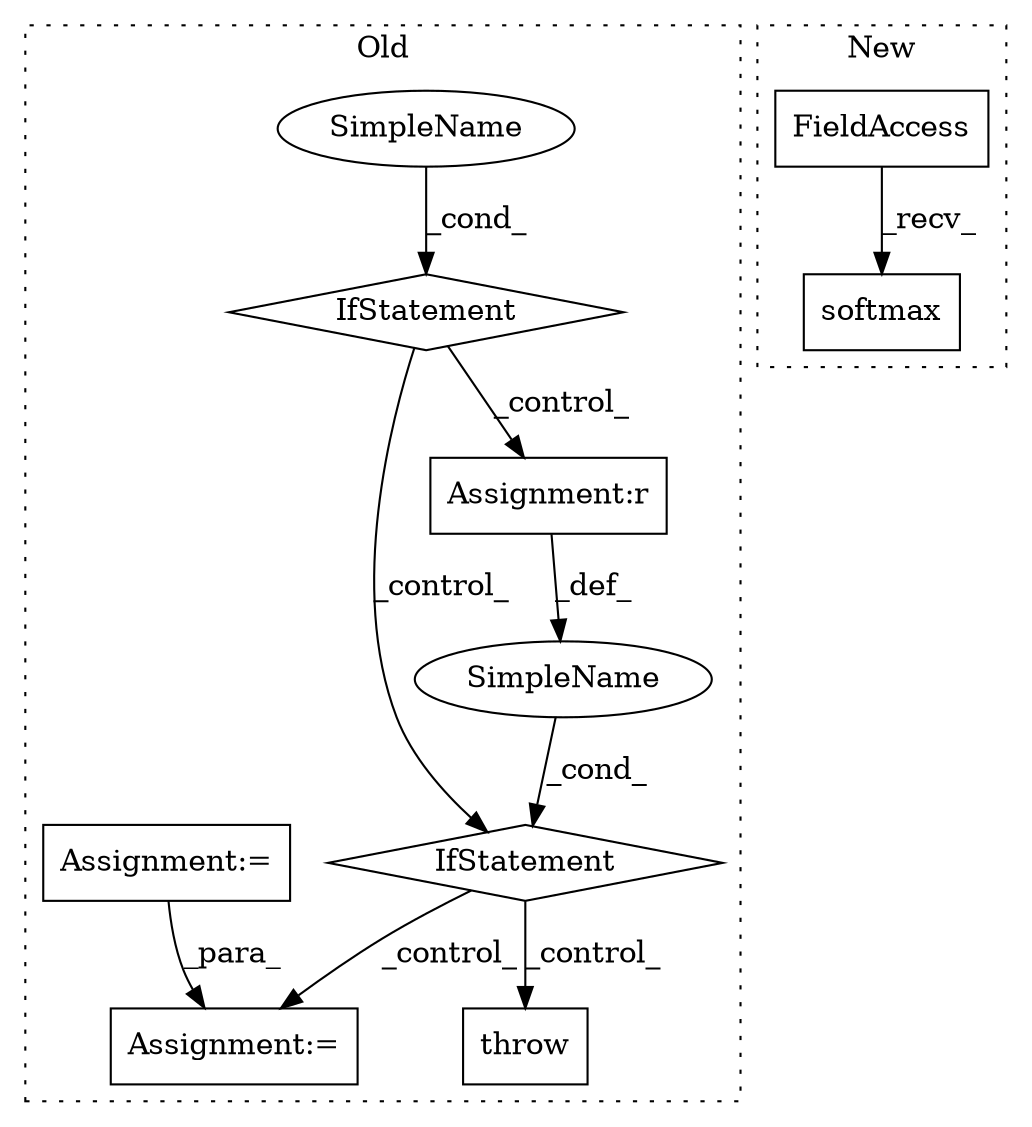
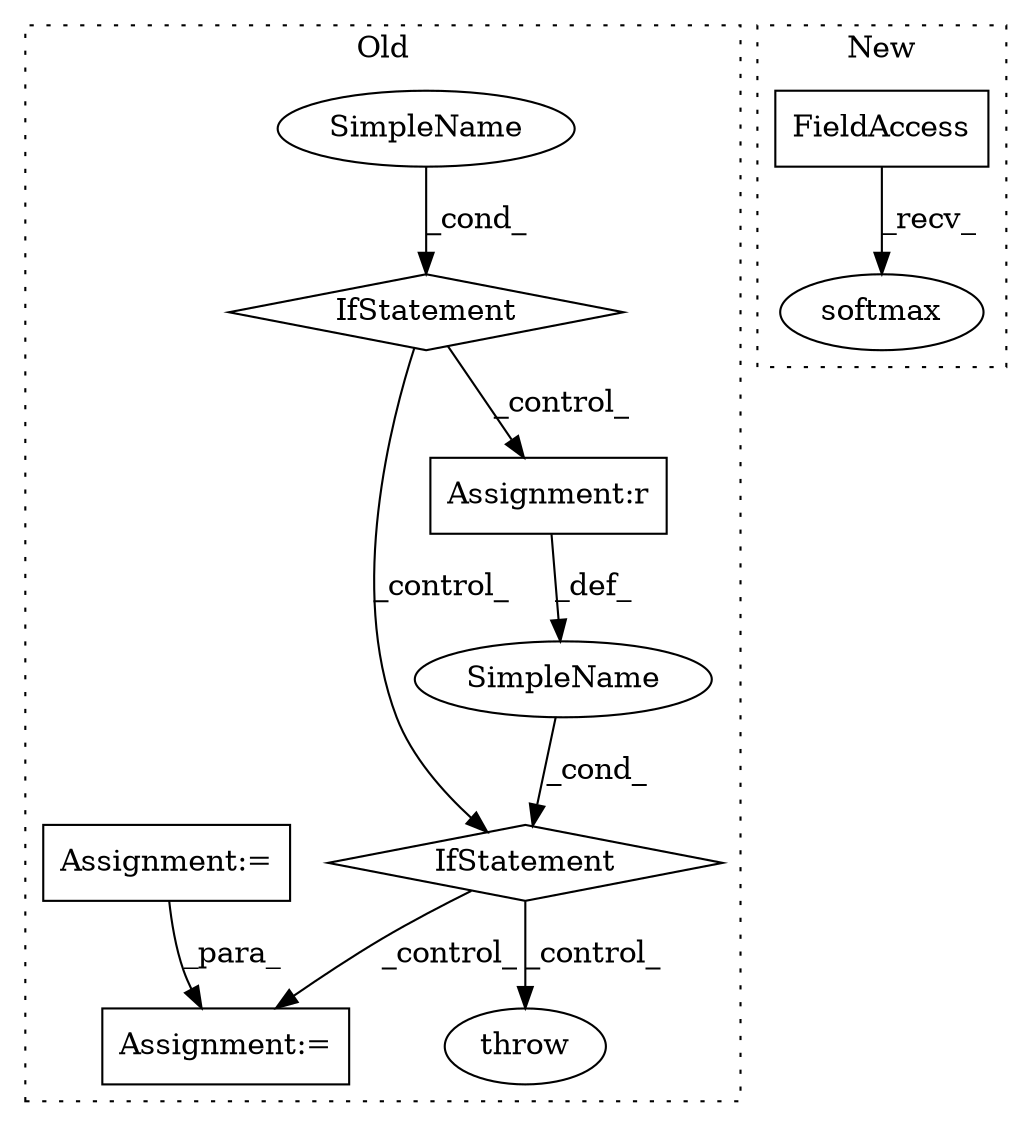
node "softmax": shape box -> ellipse
node "throw": shape box -> ellipse
